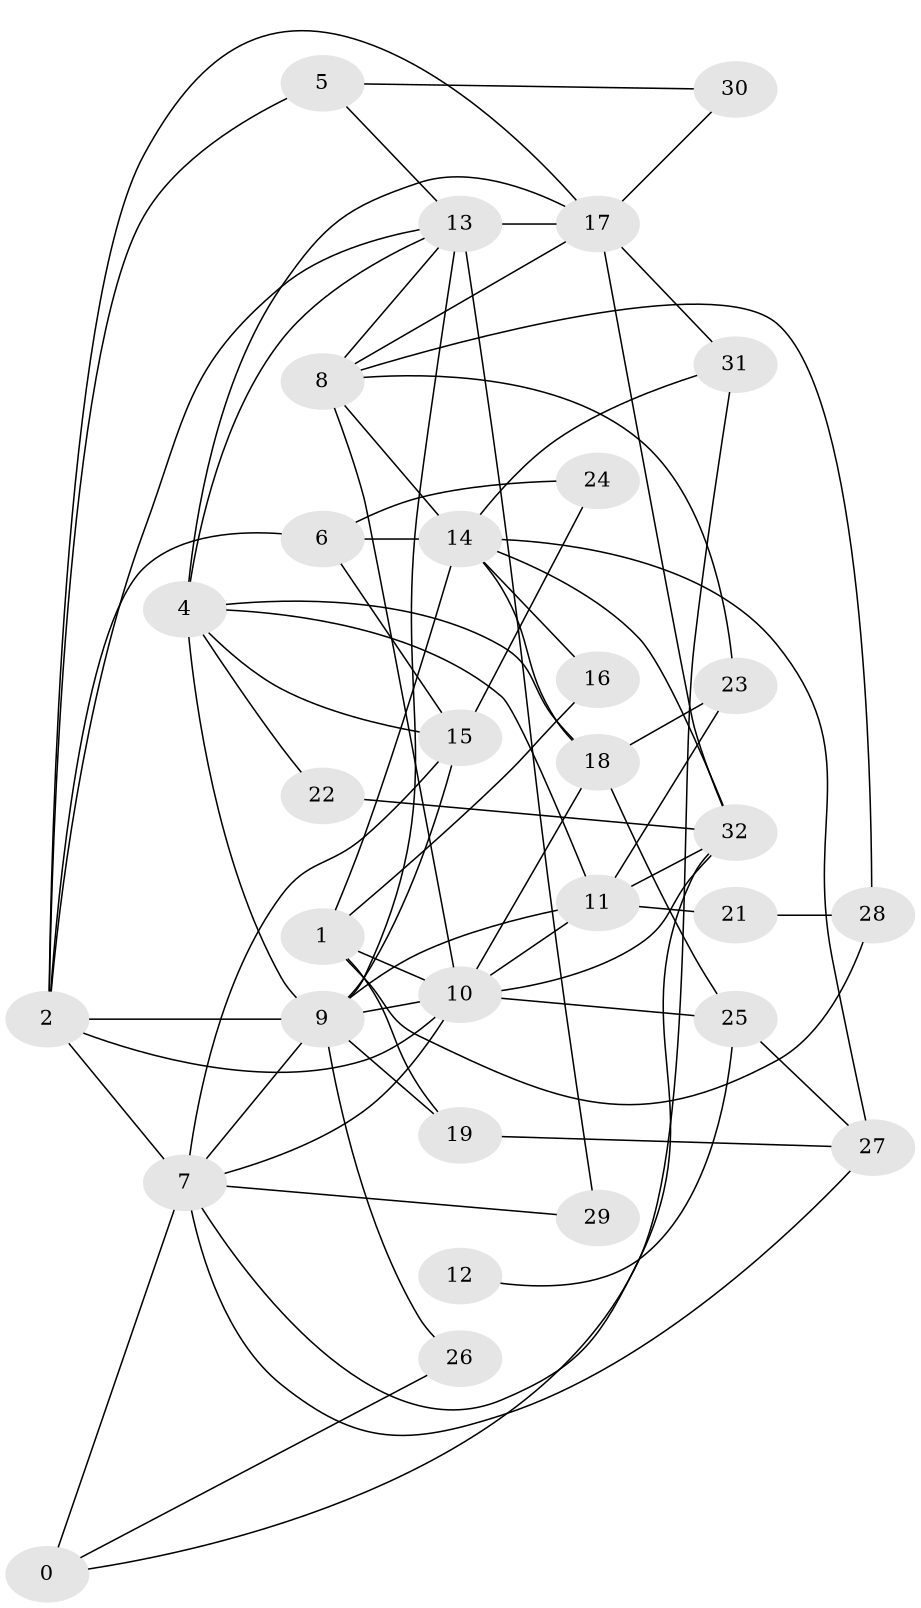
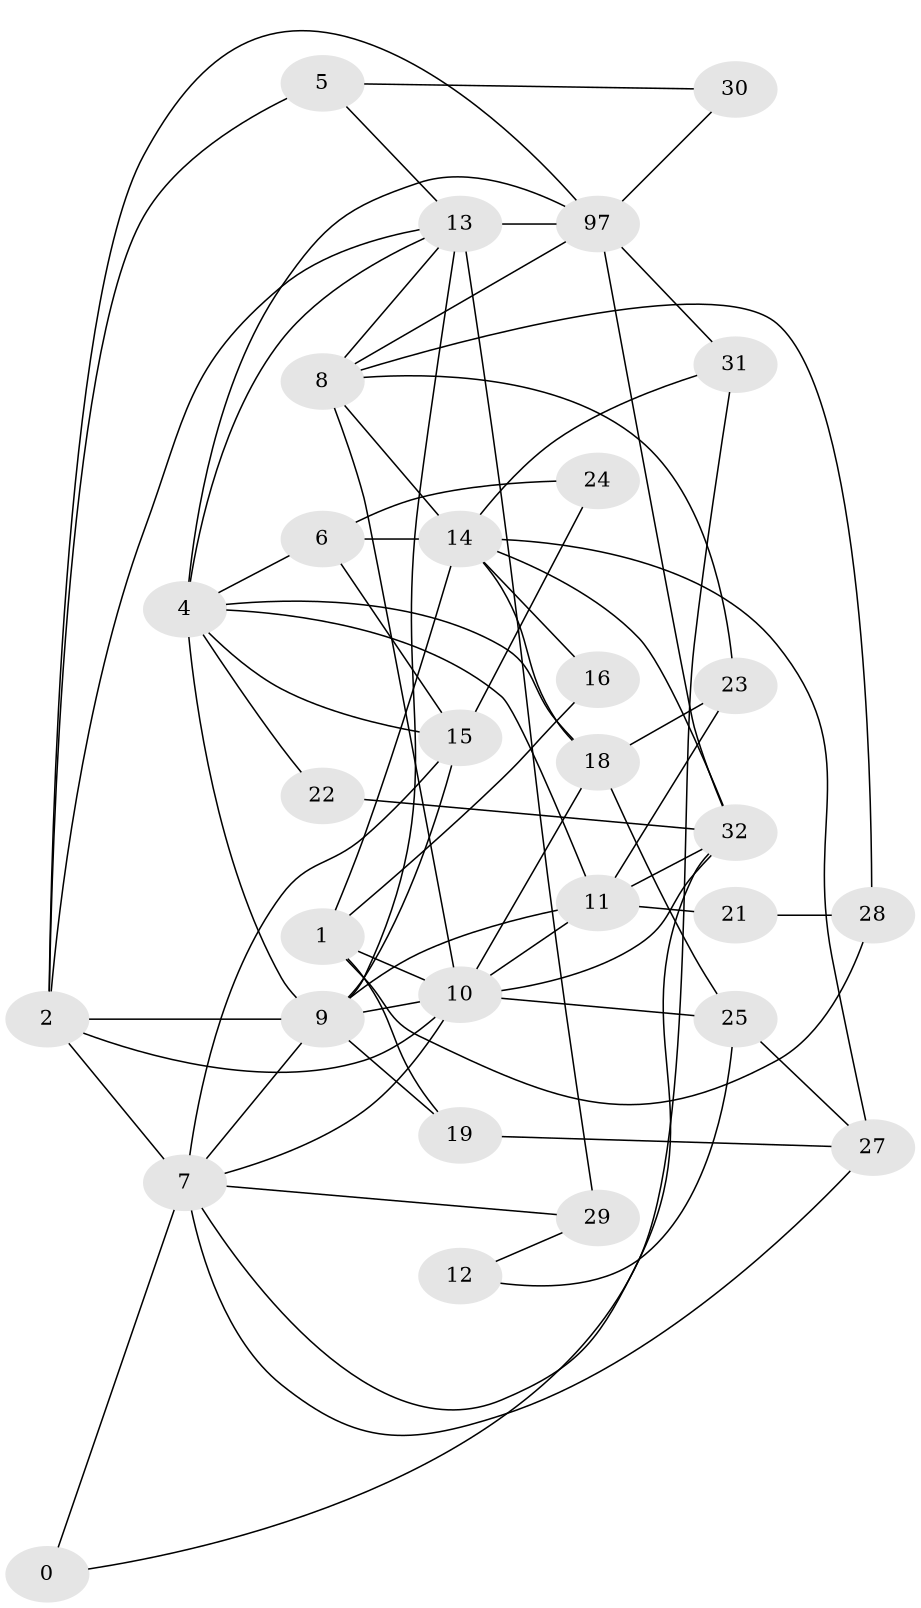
node "17": label "17" -> "97"
edge "6" -- "2": now "6" -- "4"
edge "29" -- "12": added
node "26": removed
